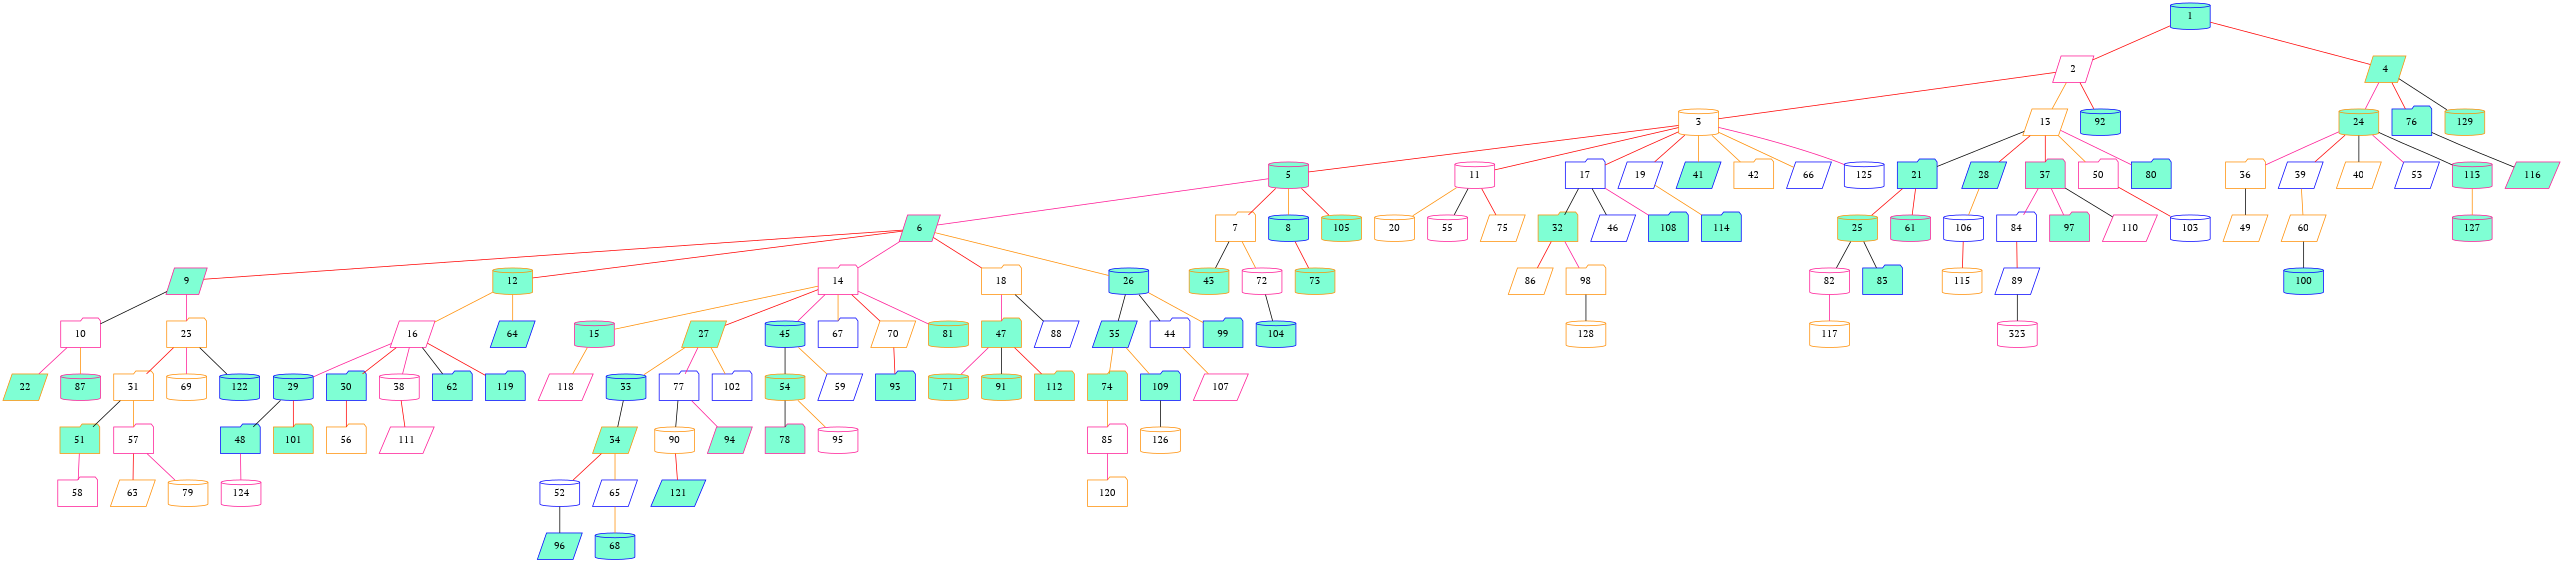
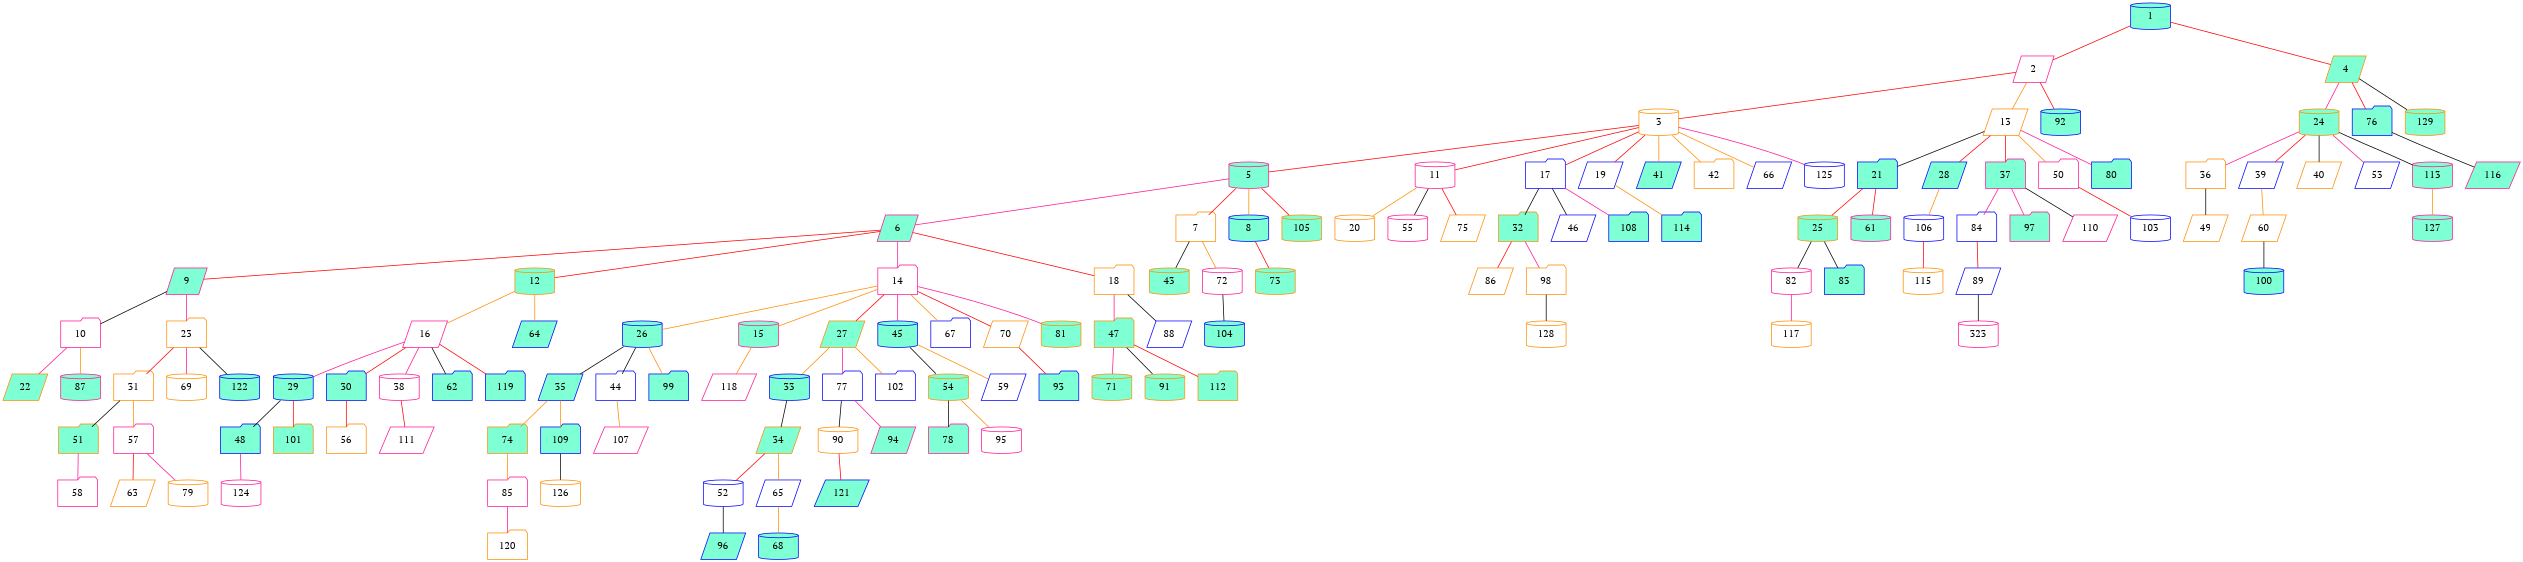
edge "6" -- "26": now "14" -- "26"
